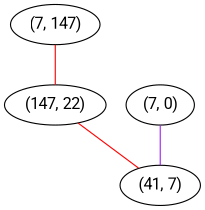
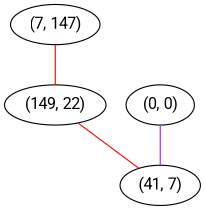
node "(147, 22)": label "(147, 22)" -> "(149, 22)"
node "(7, 0)": label "(7, 0)" -> "(0, 0)"
